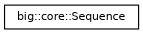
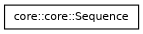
node "big::core::Sequence": label "big::core::Sequence" -> "core::core::Sequence"
